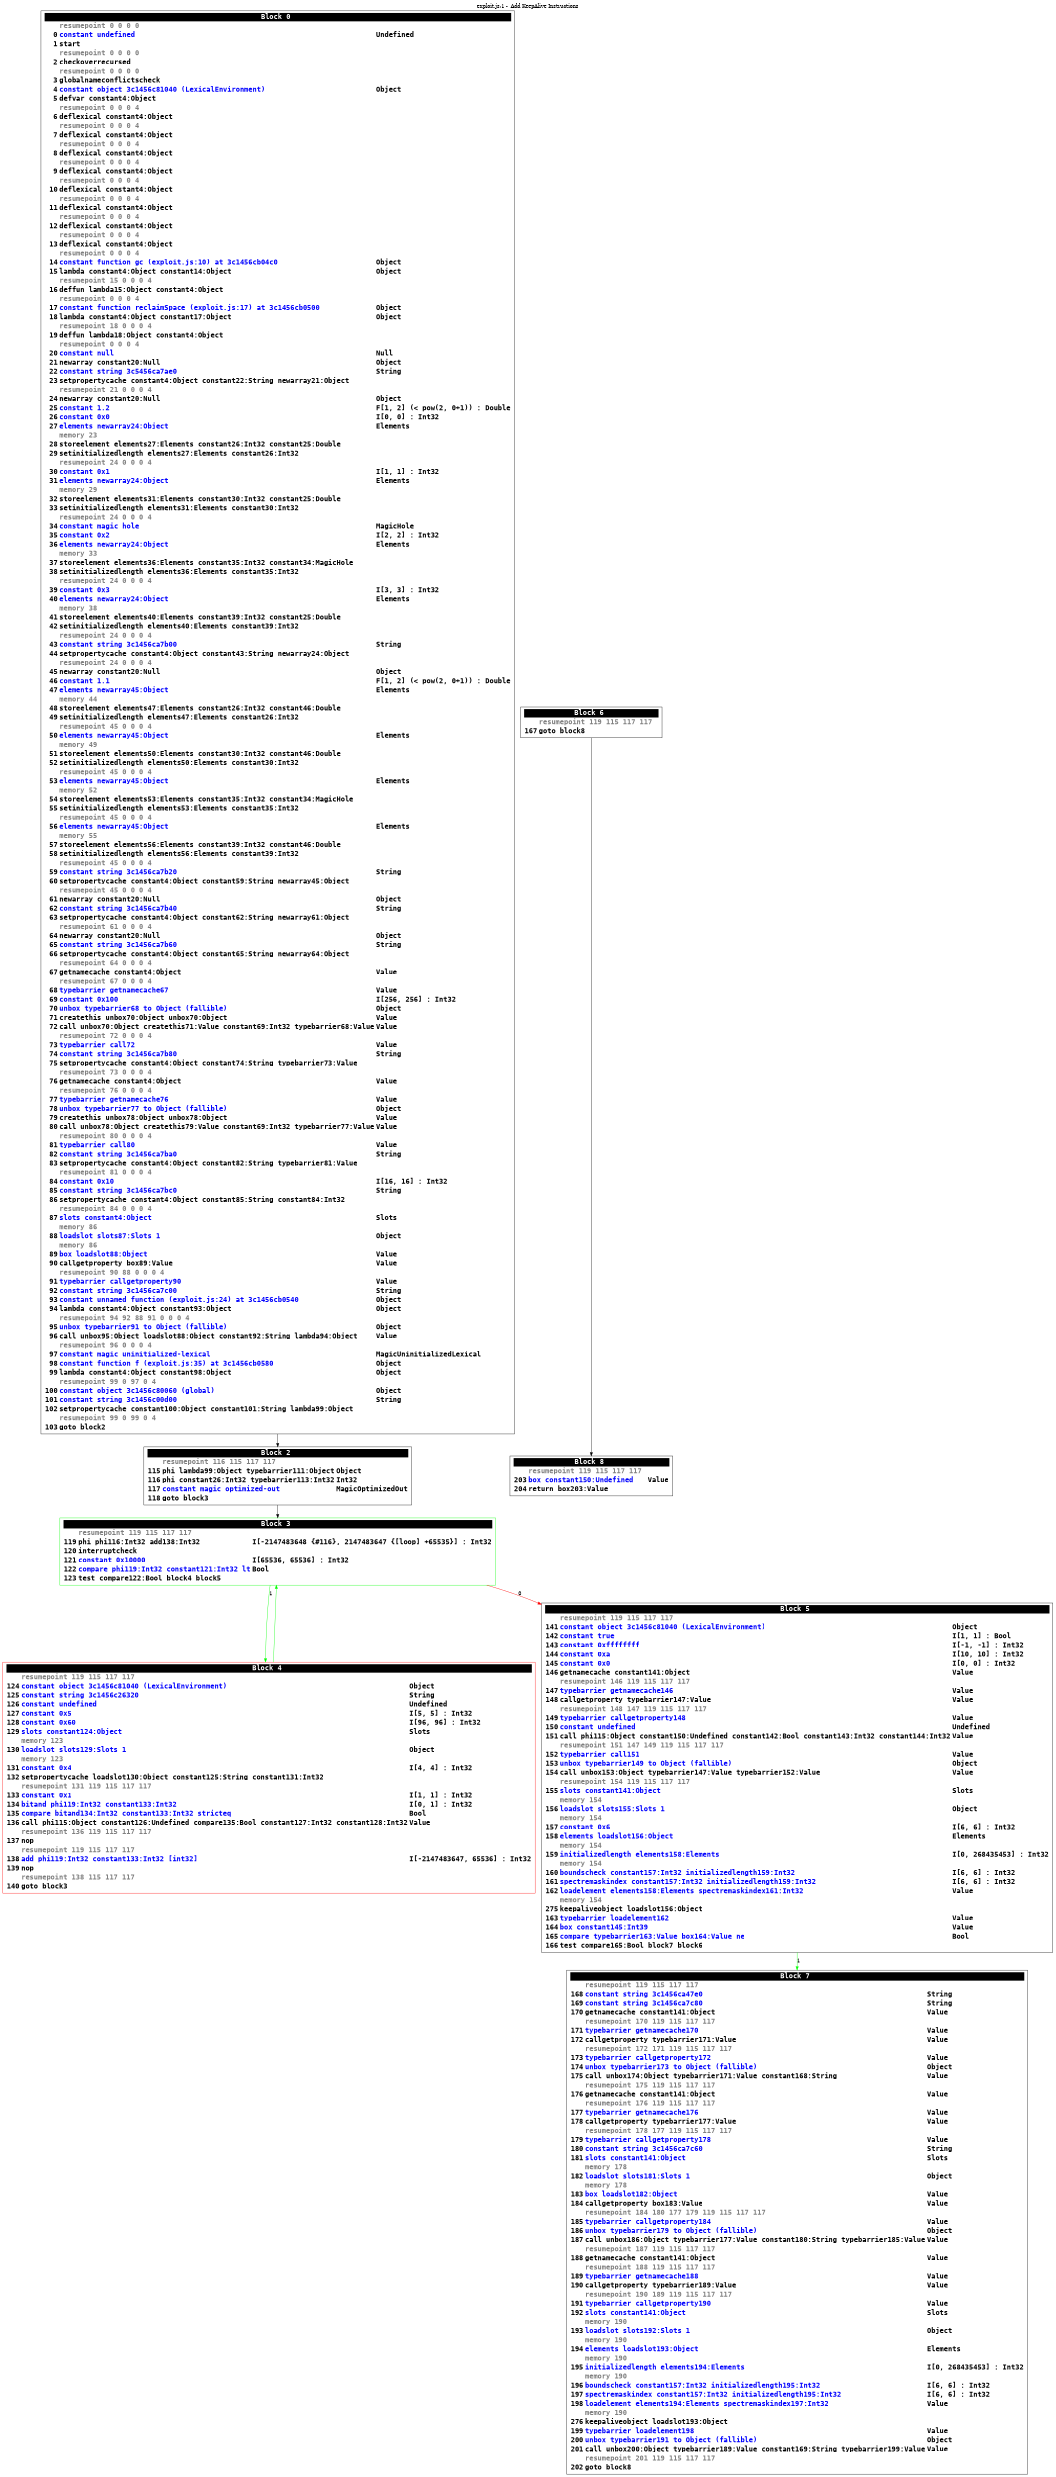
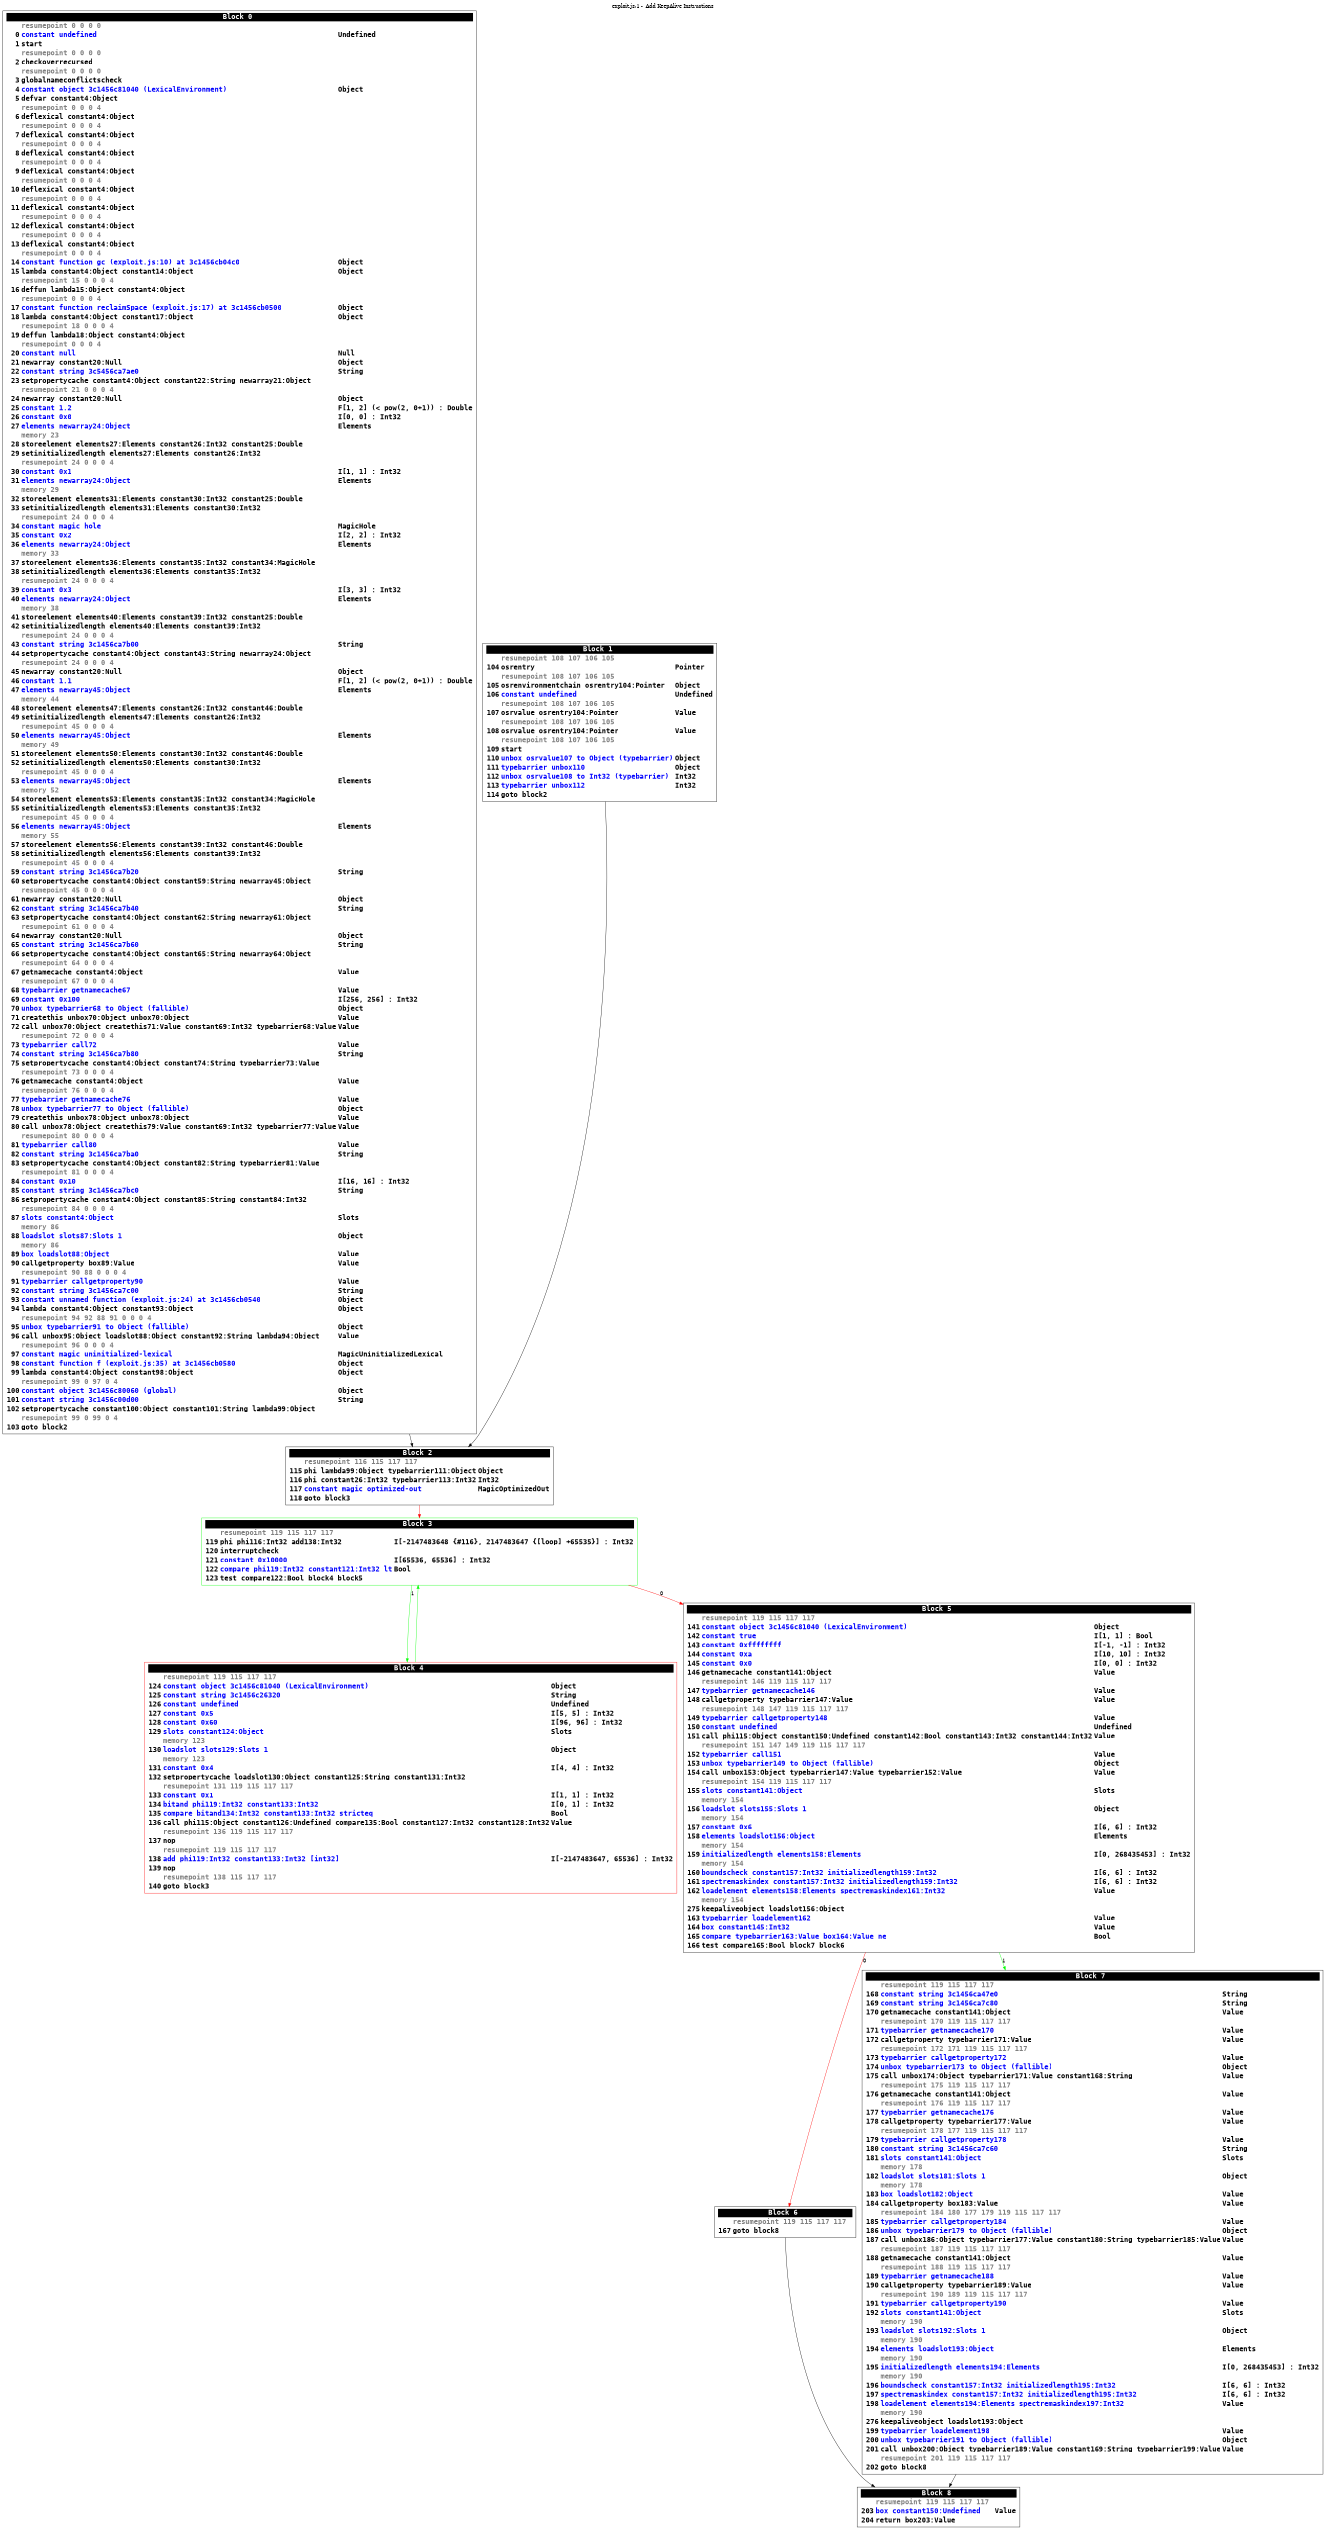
node "Block 1": added
edge "Block 2" -> "Block 3": color black -> red
node "Block 5": text "box constant145:Int39" -> "box constant145:Int32"
edge "Block 5" -> "Block 6": added, label "0"
edge "Block 7" -> "Block 8": added
